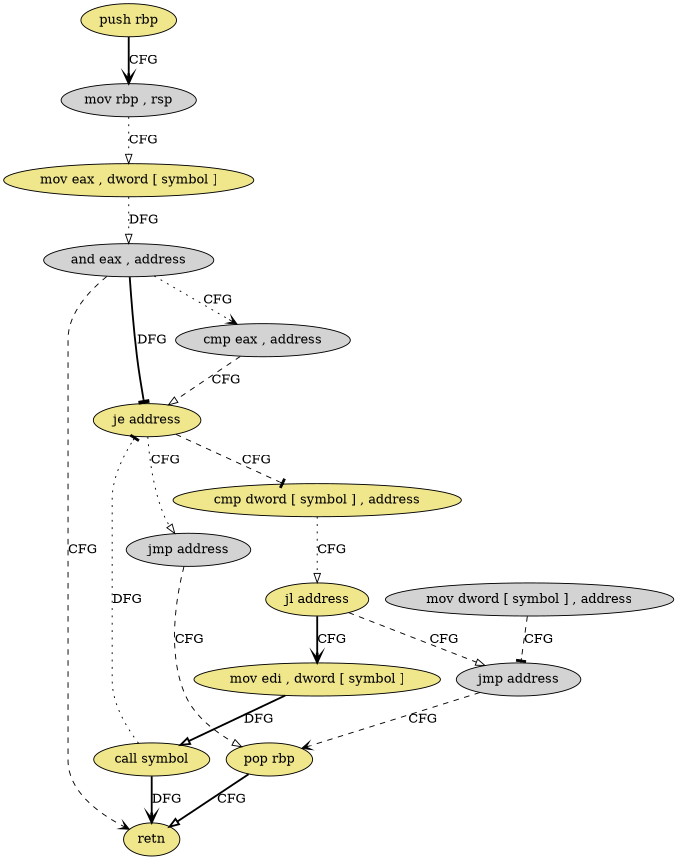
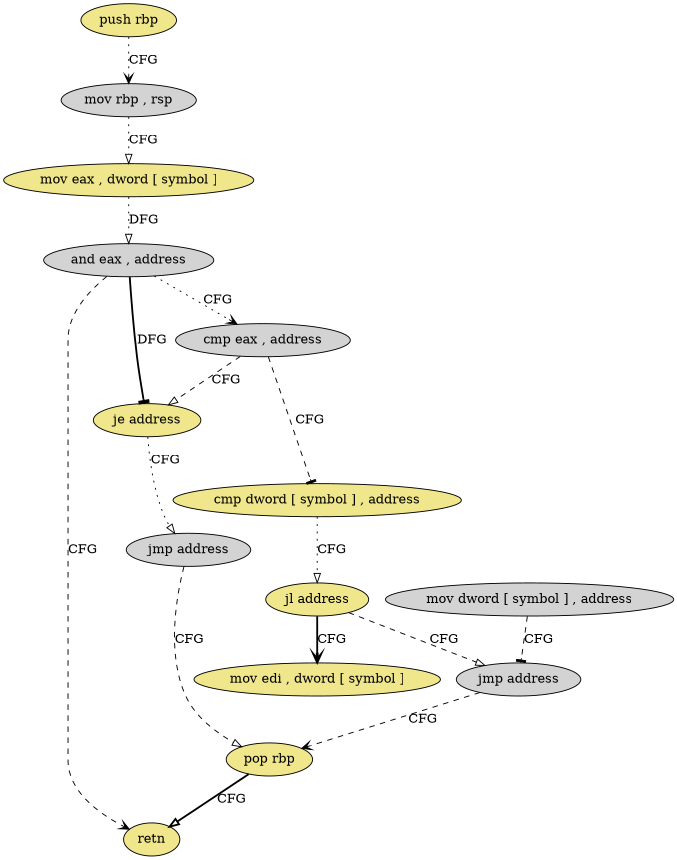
edge "push rbp" -> "mov rbp , rsp": style bold -> dotted
edge "je address" -> "cmp dword [ symbol ] , address": now "cmp eax , address" -> "cmp dword [ symbol ] , address"
node "call symbol": removed
